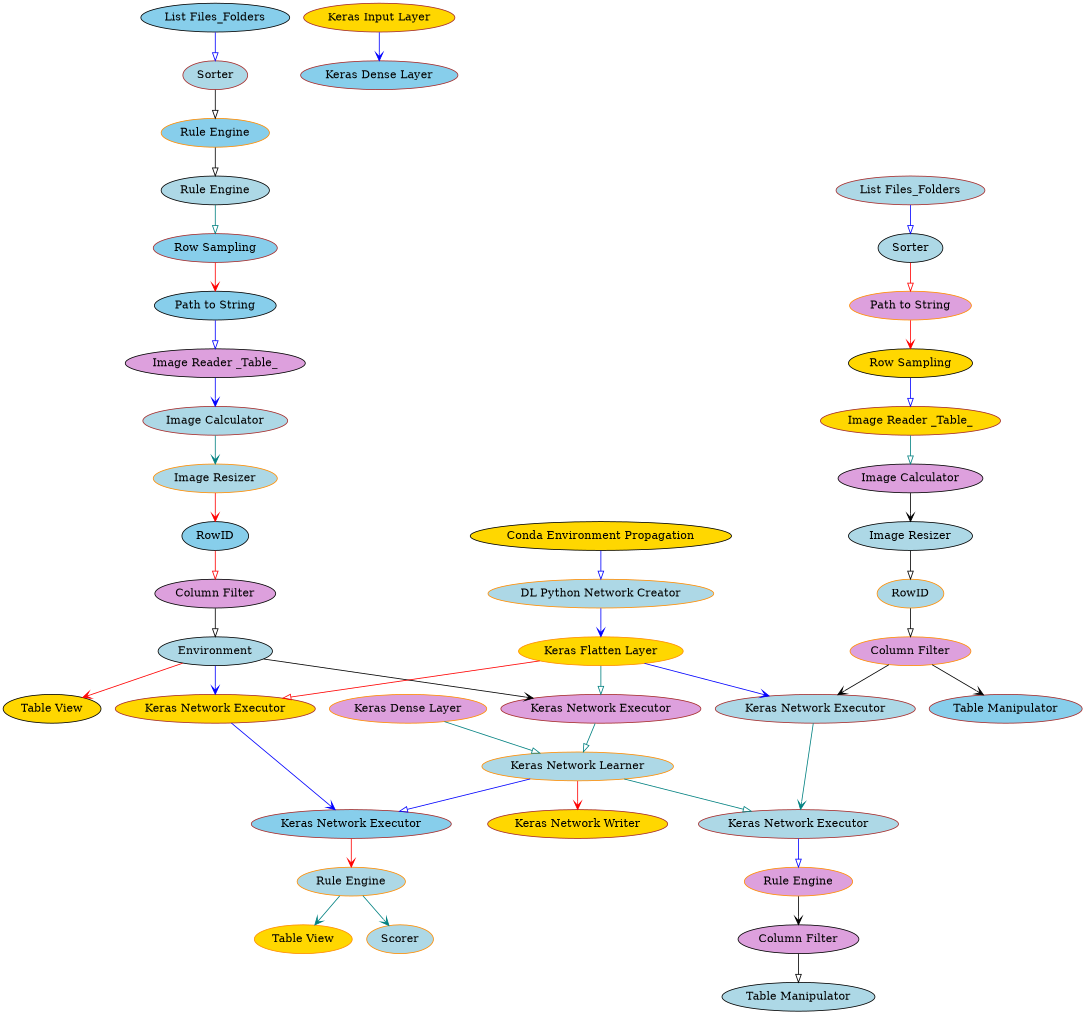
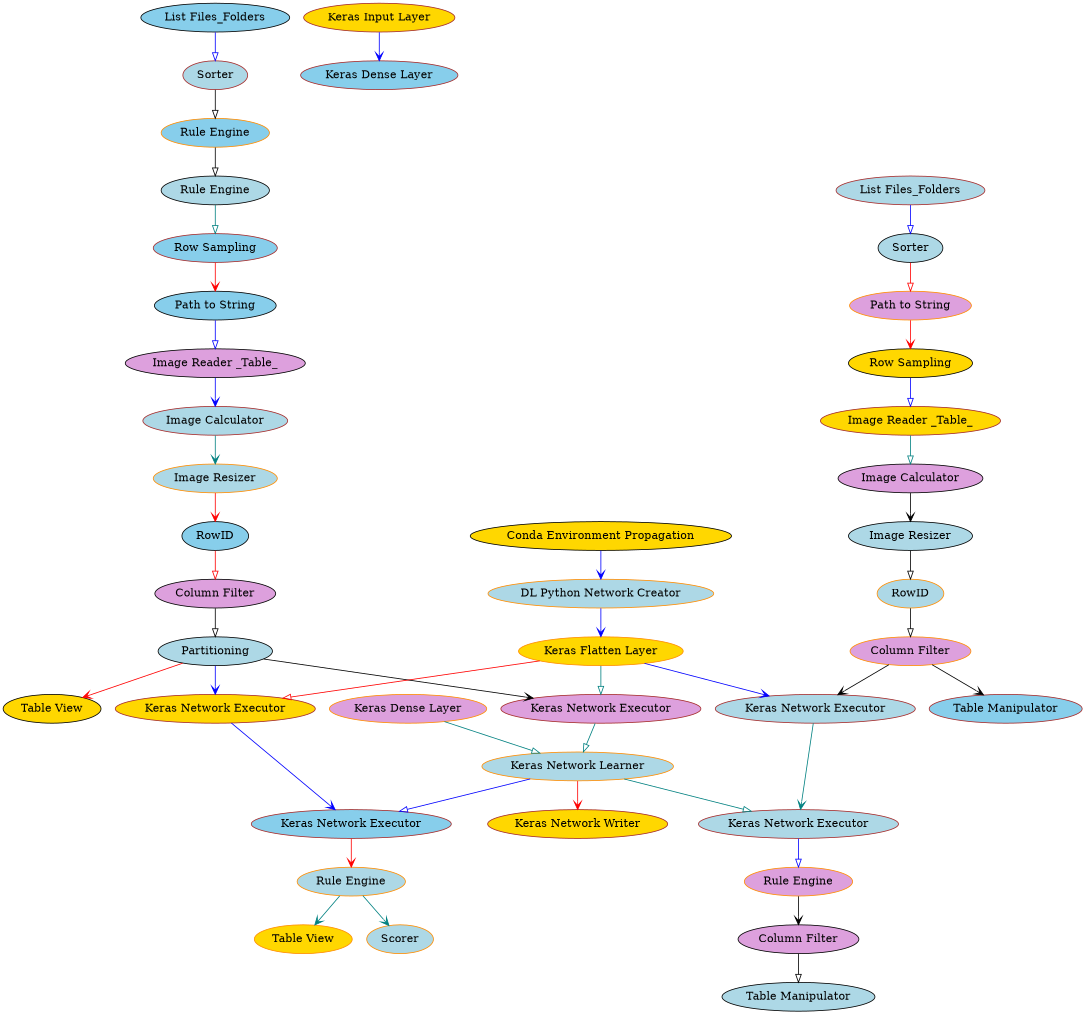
edge "Conda Environment Propagation" -> "DL Python Network Creator": arrowhead onormal -> vee
node "Environment": label "Environment" -> "Partitioning"
